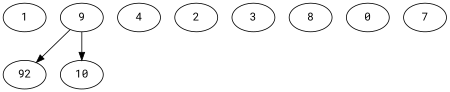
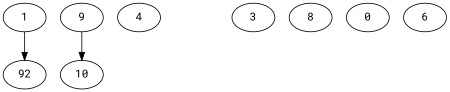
node "2": removed
node "7": label "7" -> "6"
edge "9" -> "92": now "1" -> "92"
